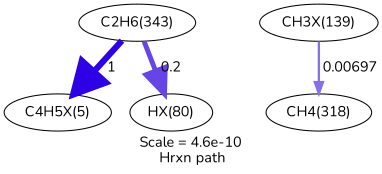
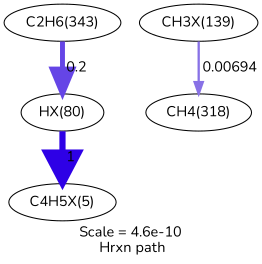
edge "C2H6(343)" -> "C4H5X(5)": now "HX(80)" -> "C4H5X(5)"
edge "CH3X(139)" -> "CH4(318)": label " 0.00697" -> " 0.00694"
